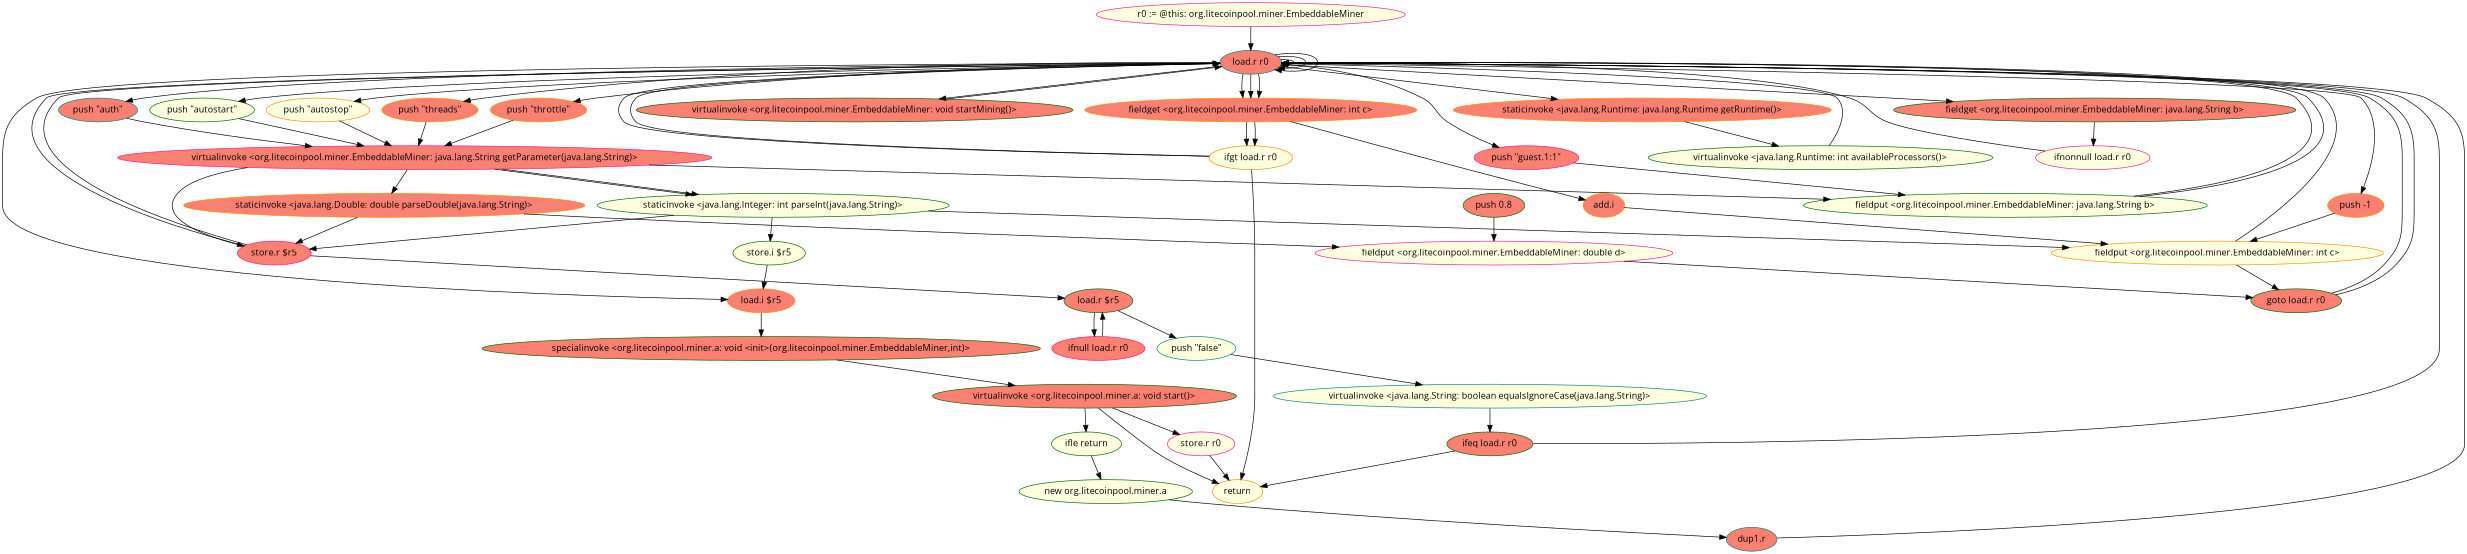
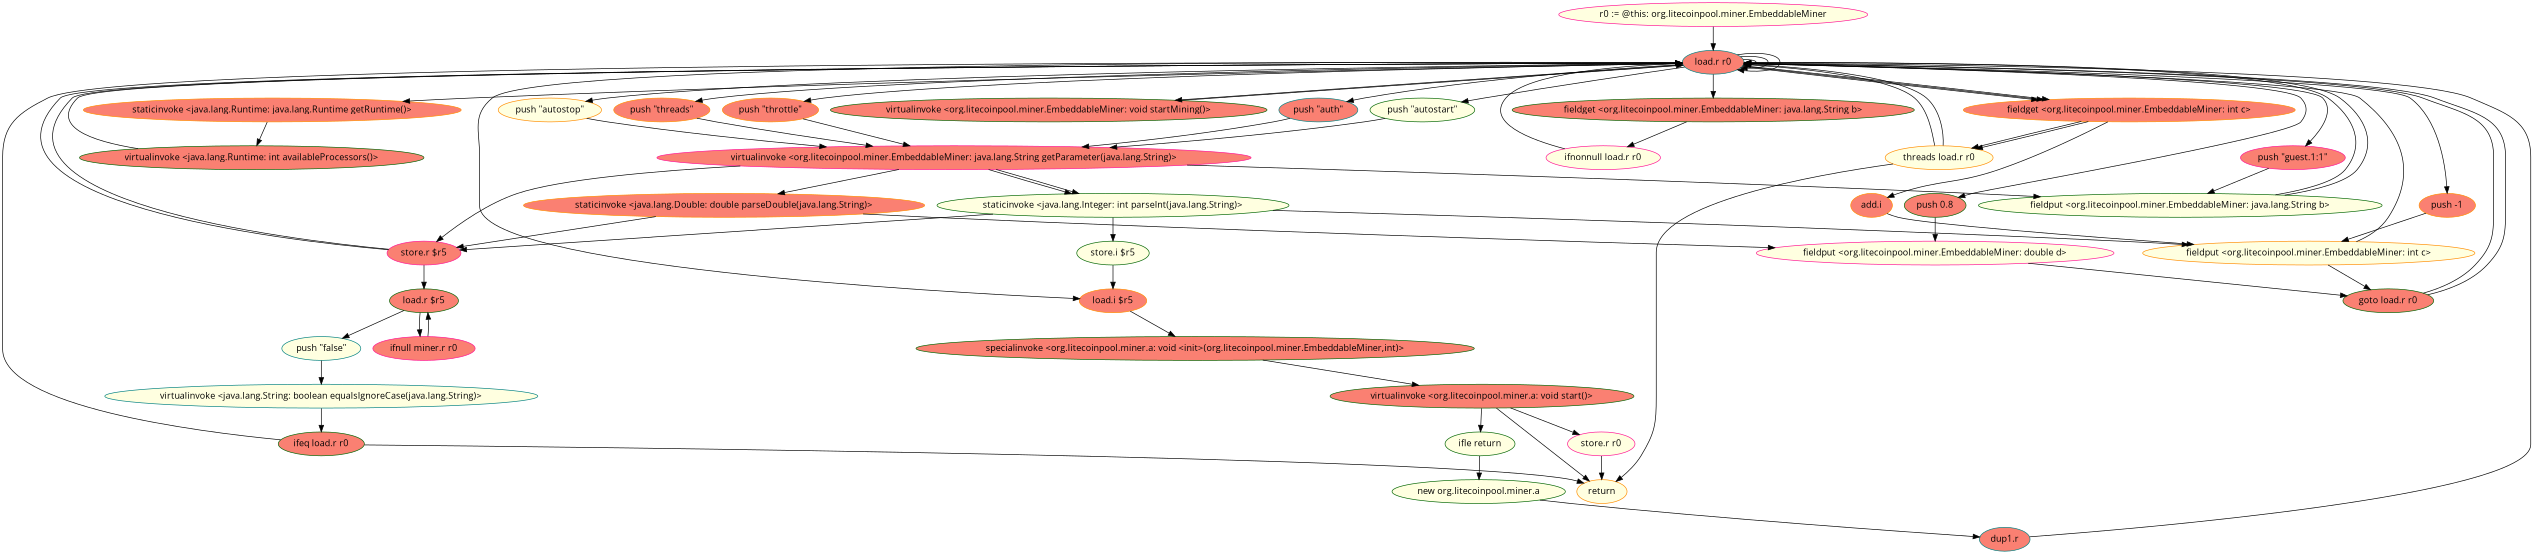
edge "load.r r0" -> "push 0.8": added
node "ifgt load.r r0": label "ifgt load.r r0" -> "threads load.r r0"
node "virtualinvoke <java.lang.Runtime: int availableProcessors()>": fillcolor lightyellow -> salmon
node "ifnull load.r r0": label "ifnull load.r r0" -> "ifnull miner.r r0"
